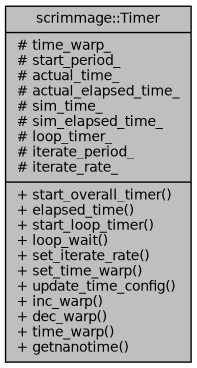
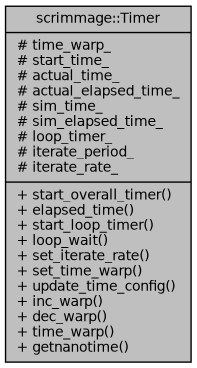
node "scrimmage::Timer": text "# start_period_" -> "# start_time_"
